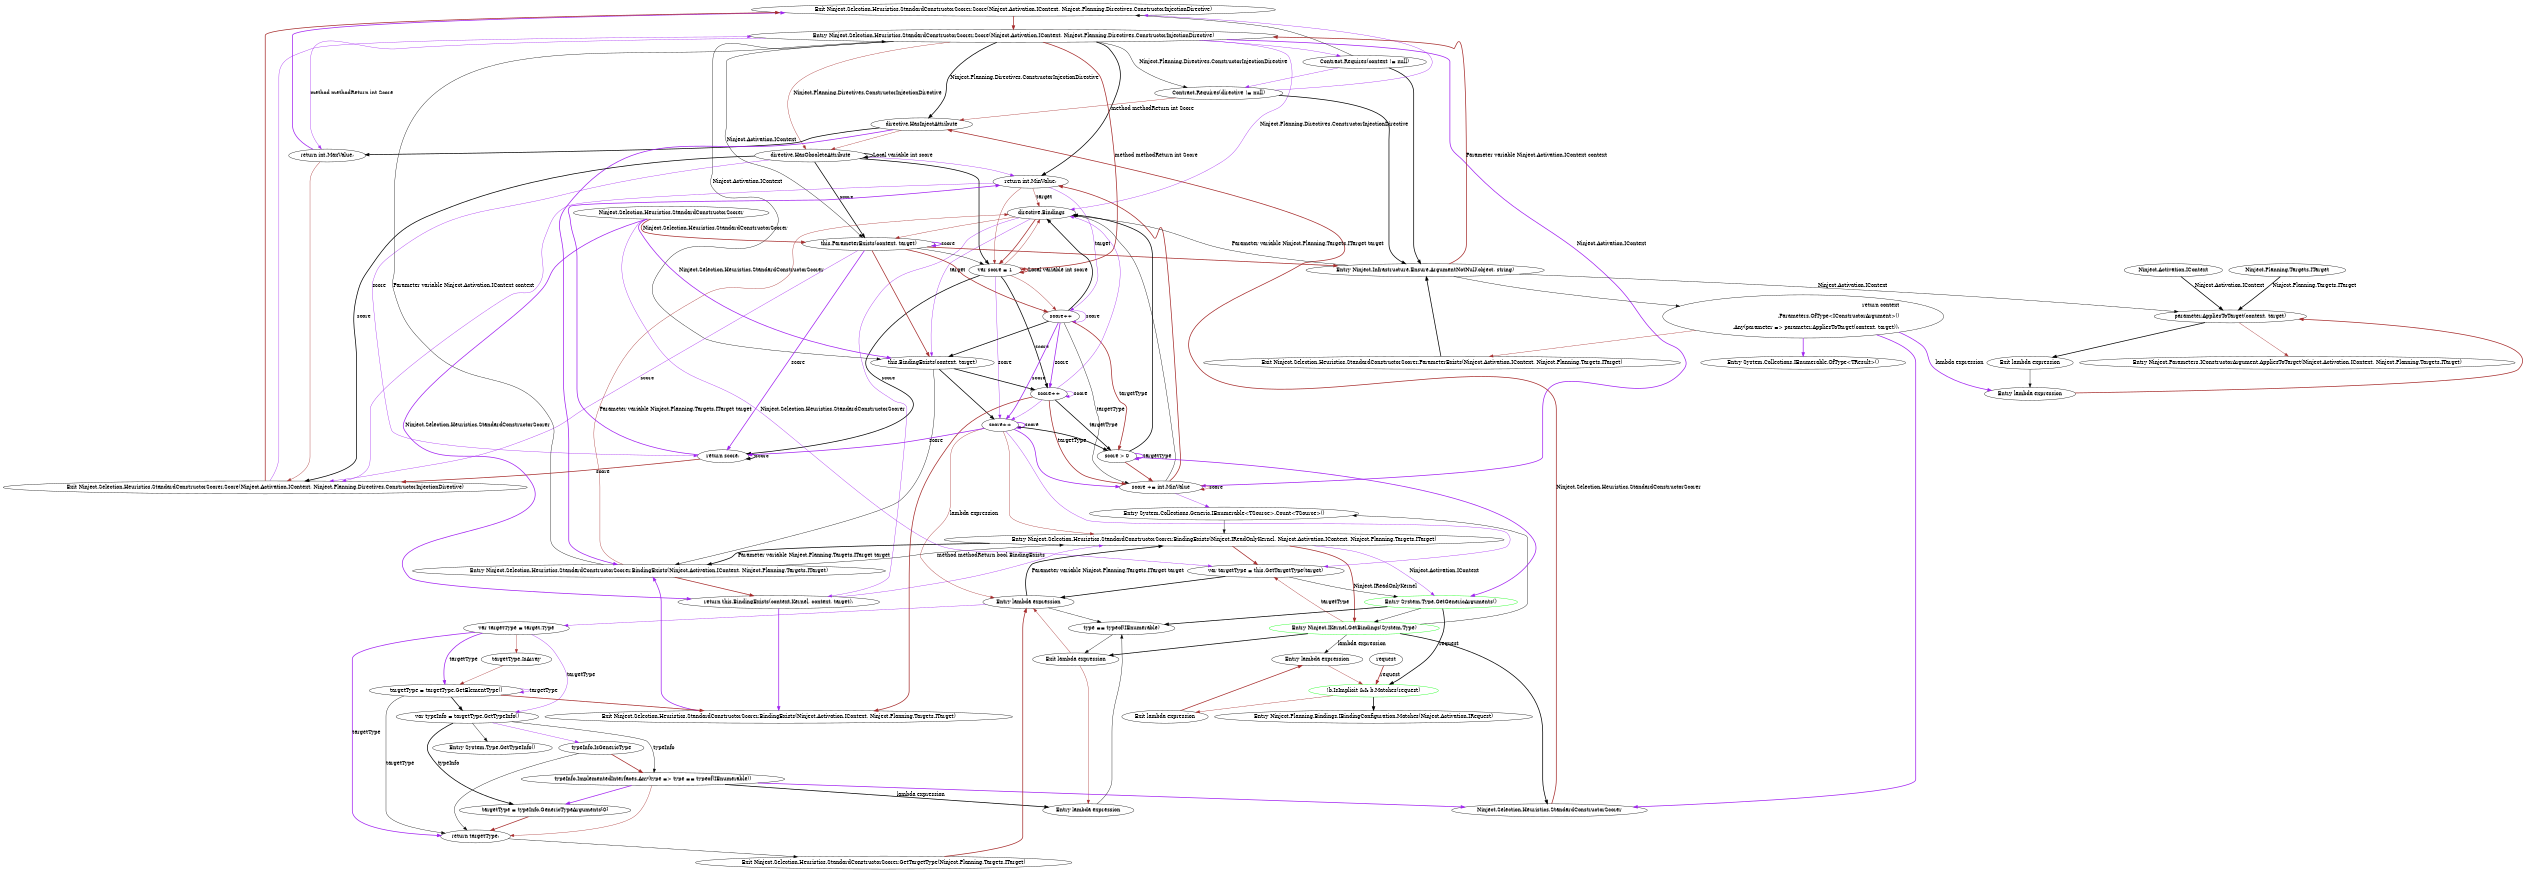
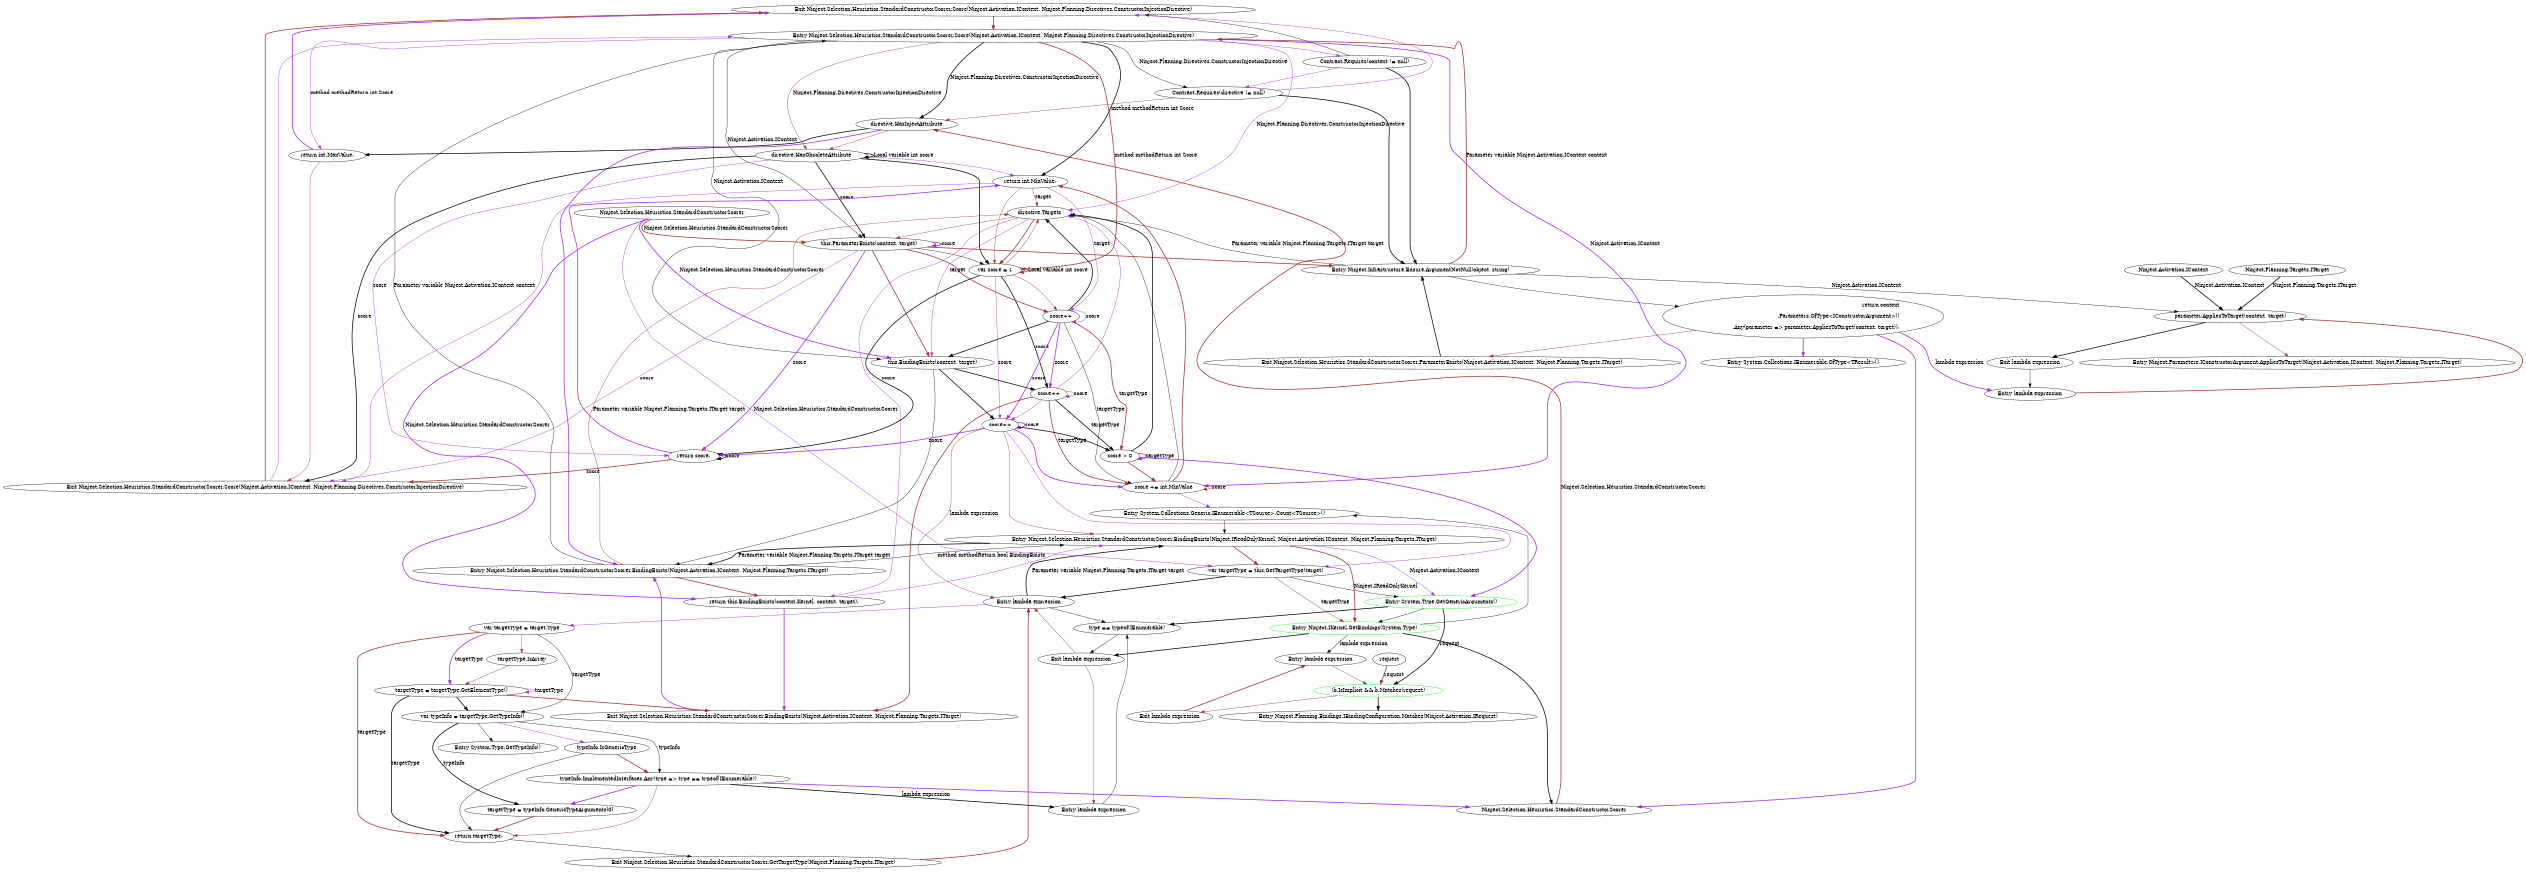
node "directive.Bindings": label "directive.Bindings" -> "directive.Targets"
edge "Entry Ninject.IKernel.GetBindings(System.Type)" -> "var targetType = this.GetTargetType(target)": reversed
edge "var targetType = target.Type" -> "var typeInfo = targetType.GetTypeInfo()": color purple -> black
edge "var targetType = target.Type" -> "return targetType;": color purple -> brown
edge "targetType = targetType.GetElementType()" -> "return targetType;": style solid -> bold
